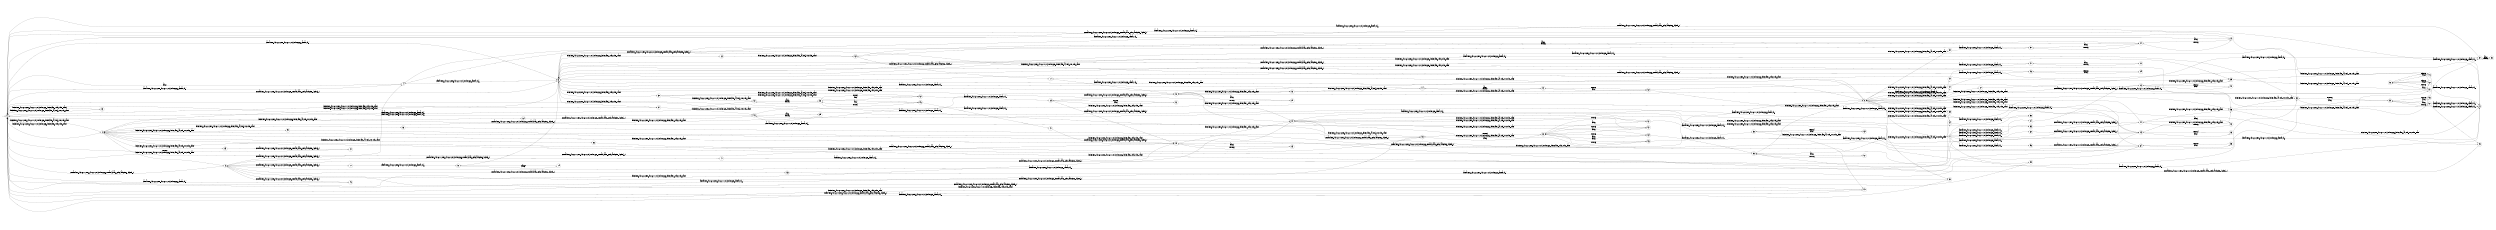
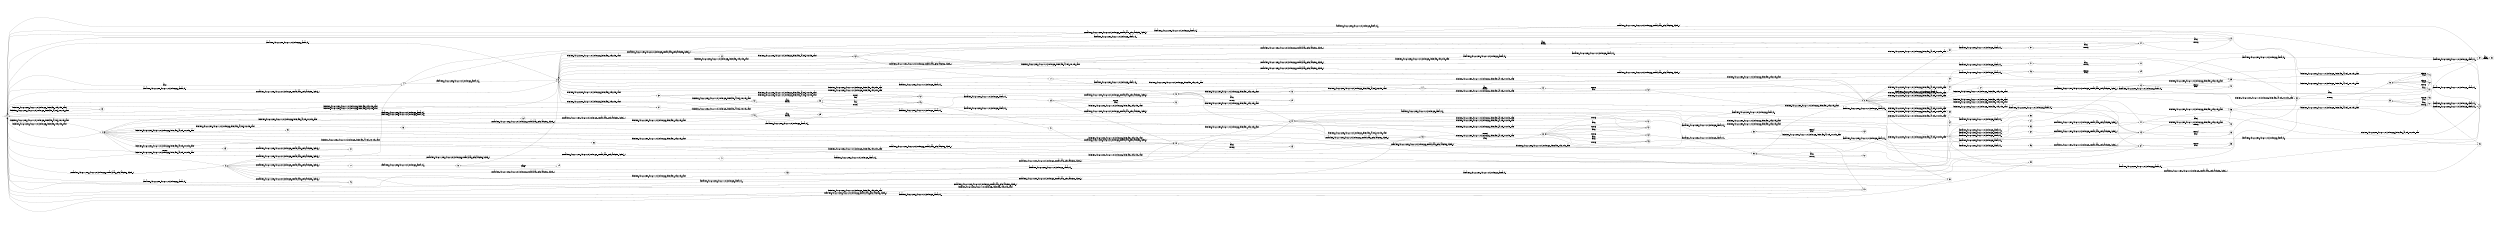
edge "S5" -> "S55": now "S5" -> "S69"
edge "S53" -> "S54": now "S53" -> "S61"
